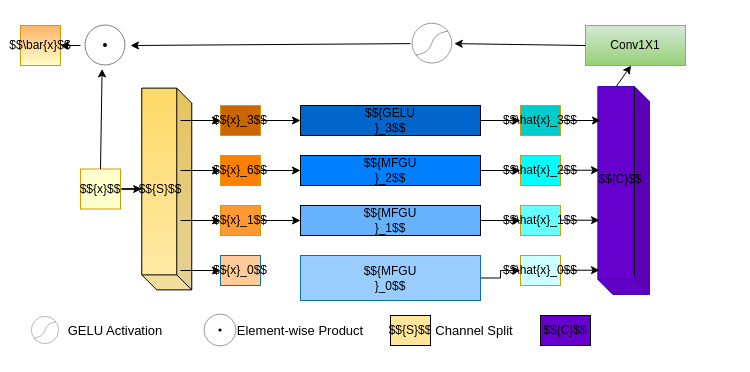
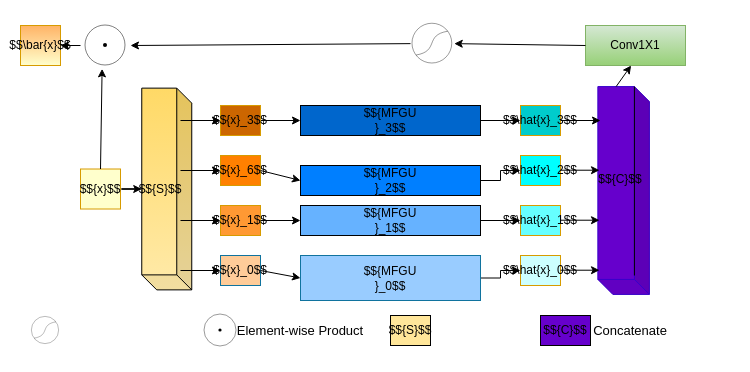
node "$${GELU}_3$$": label "$${GELU}_3$$" -> "$${MFGU}_3$$"
node "$${MFGU}_2$$": moved (391, 171) -> (391, 181)
edge "$${x}_0$$" -> "$${MFGU }_0$$": added
node "GELU Activation": removed
node "Channel Split": removed
node "Concatenate": added
